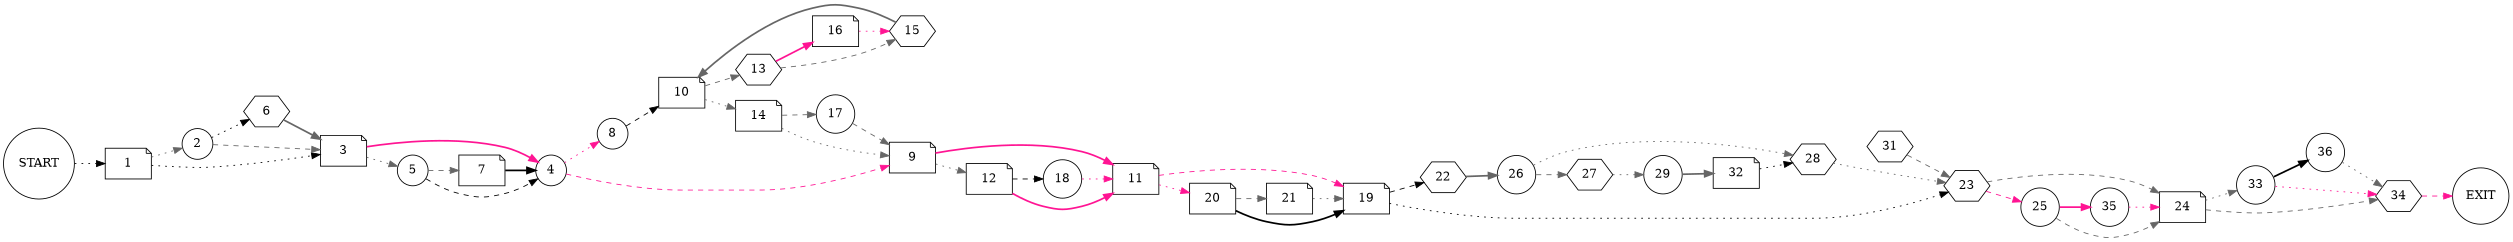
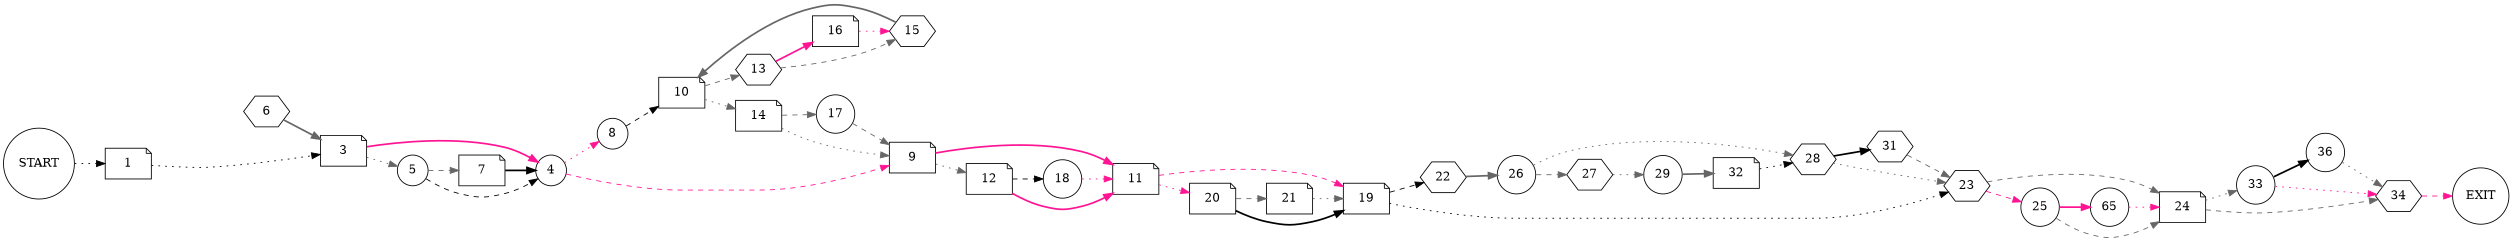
node "2": removed
edge "28" -> "31": added
node "35": label "35" -> "65"
